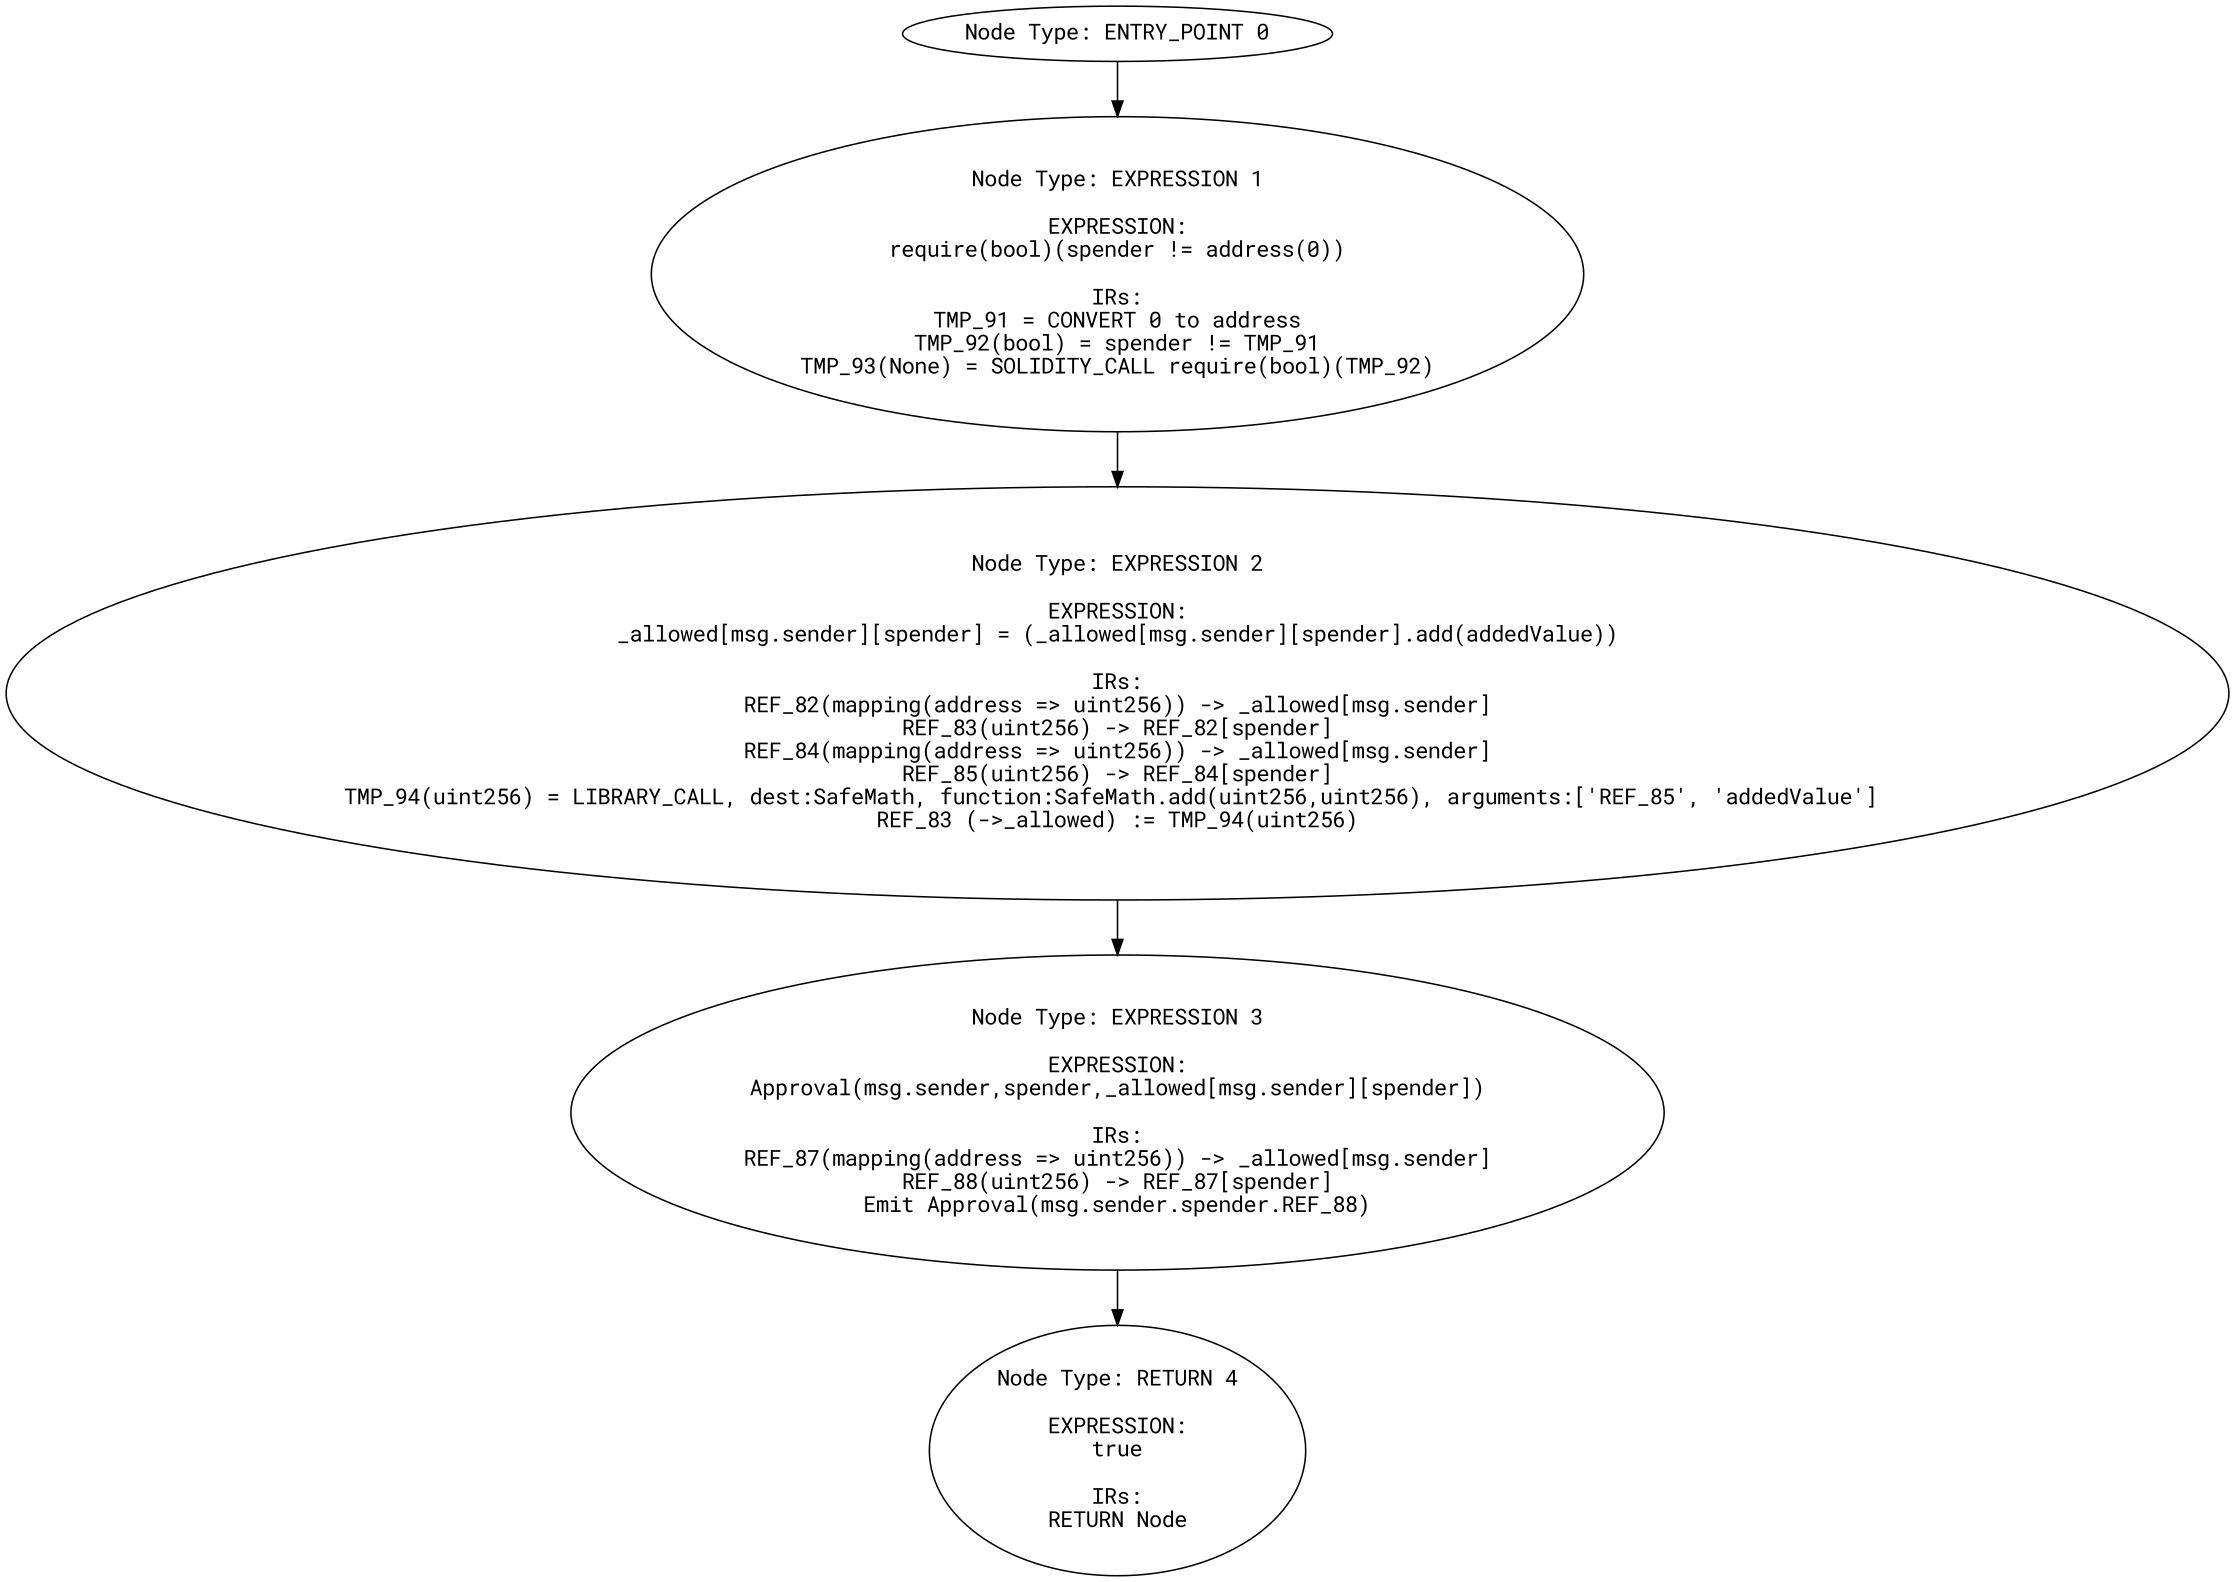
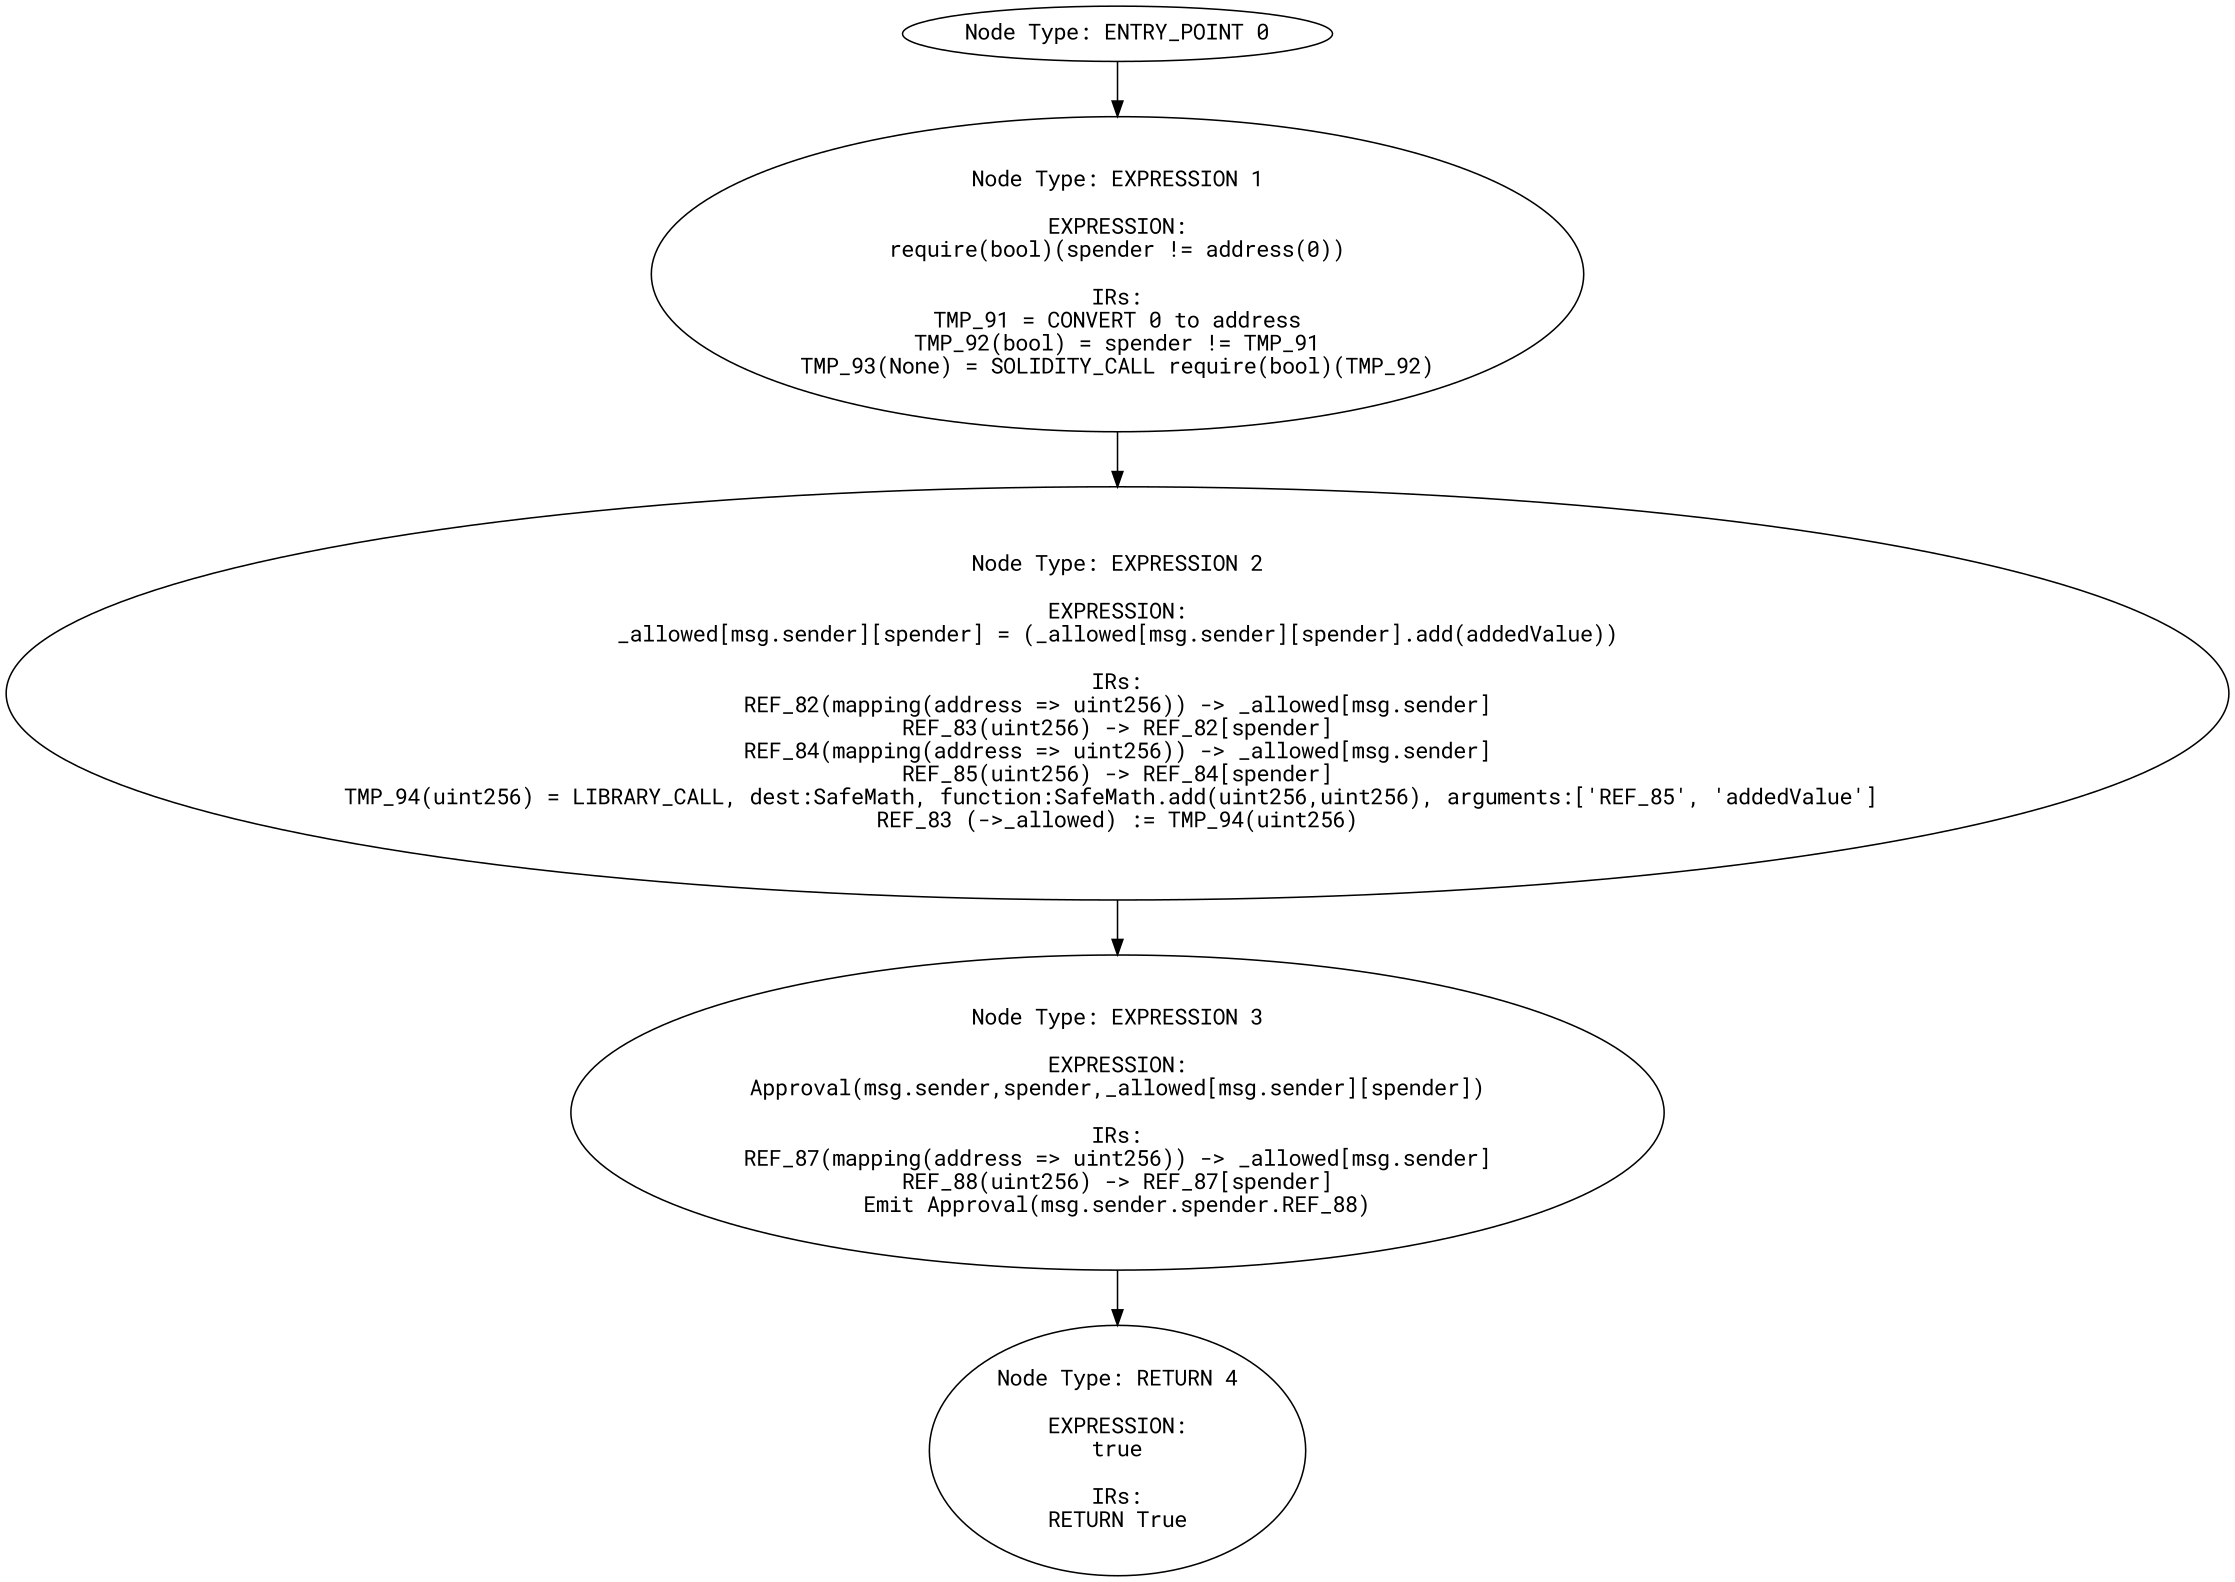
node "Node Type: RETURN 4 EXPRESSION: true IRs: RETURN Node": label "Node Type: RETURN 4 EXPRESSION: true IRs: RETURN Node" -> "Node Type: RETURN 4 EXPRESSION: true IRs: RETURN True"
